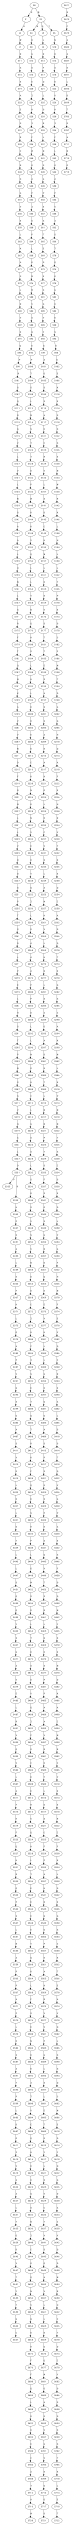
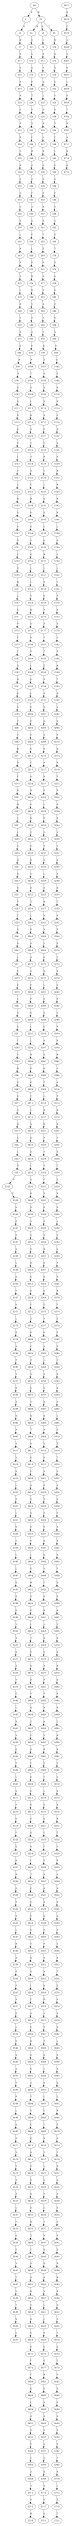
edge "S331" -> "S339": now "S335" -> "S339"
